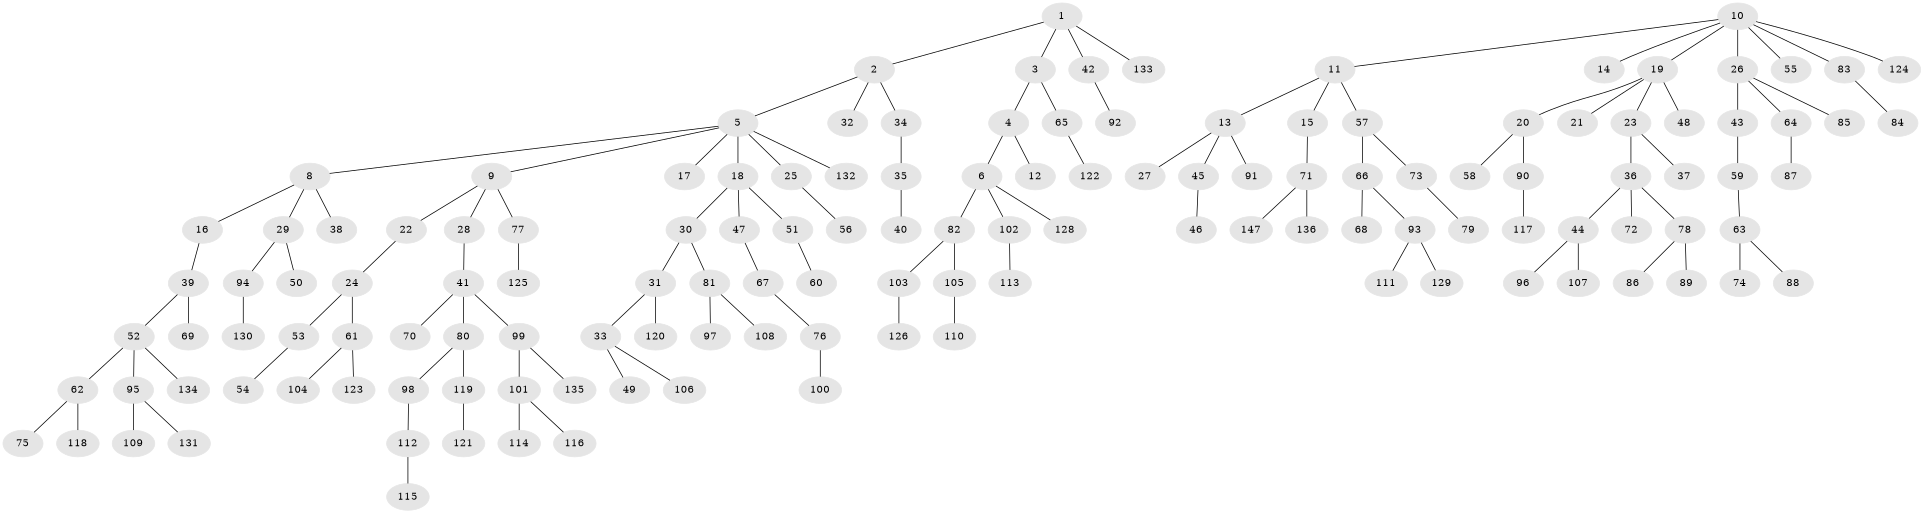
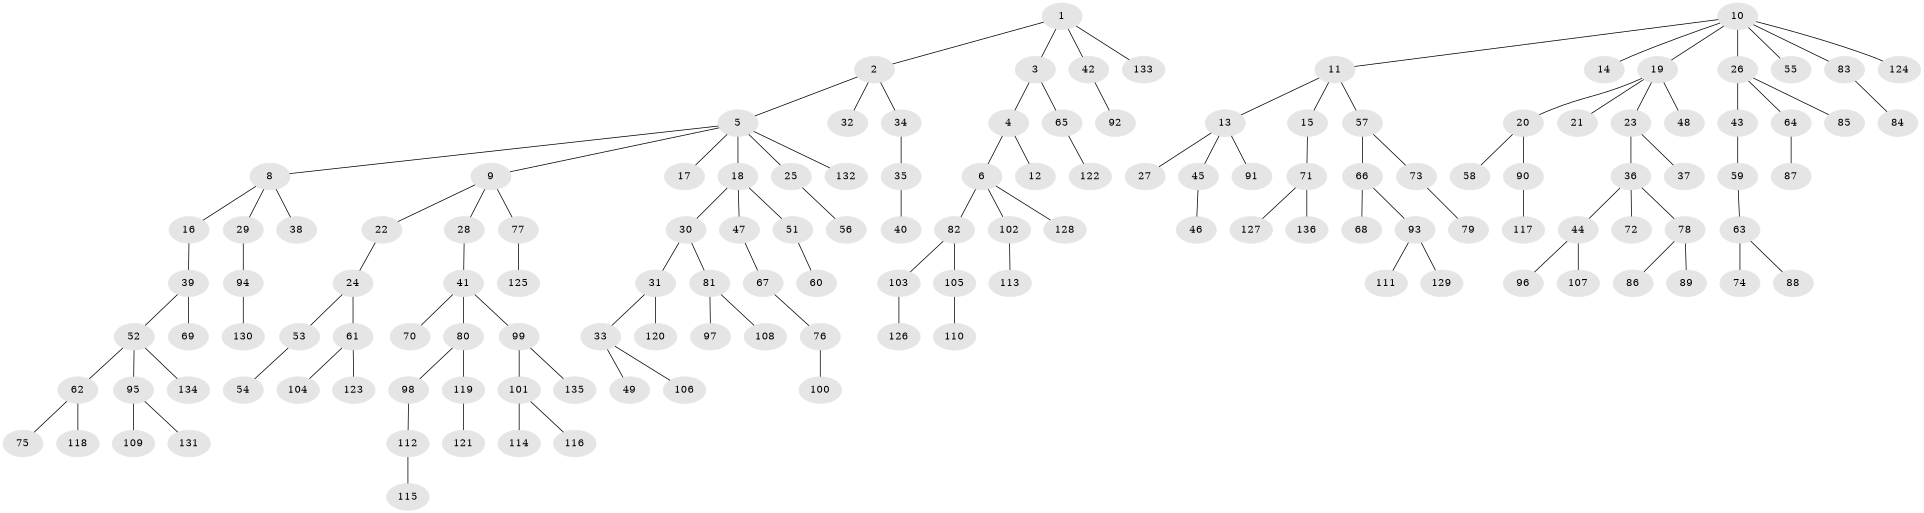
node "147": label "147" -> "127"
node "50": removed
